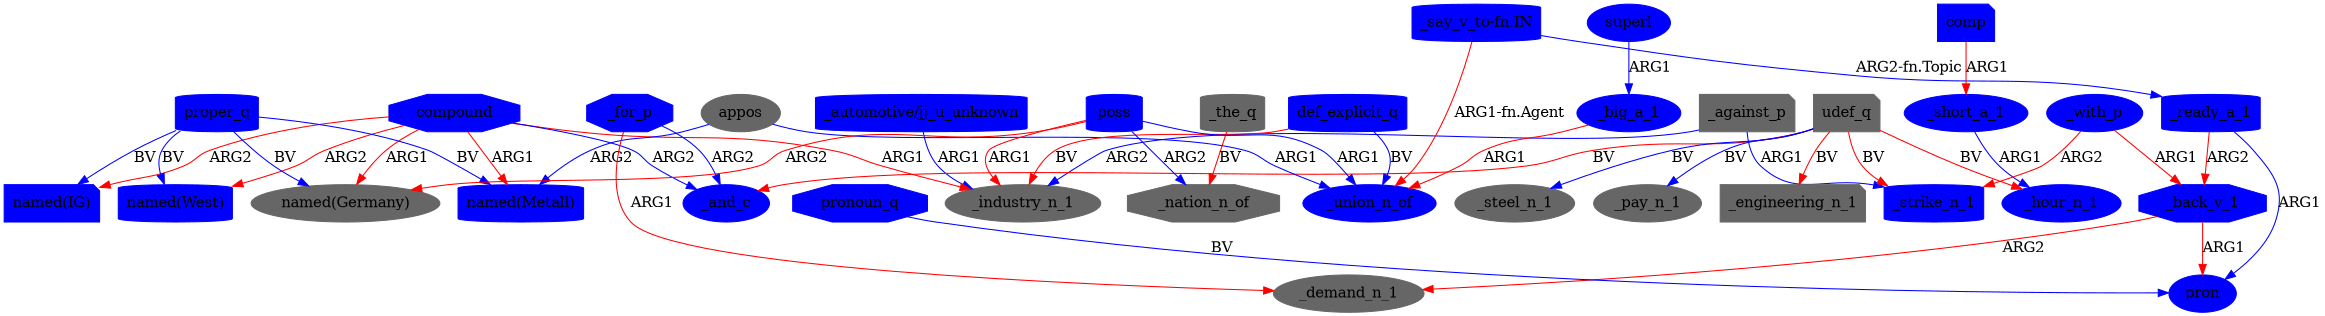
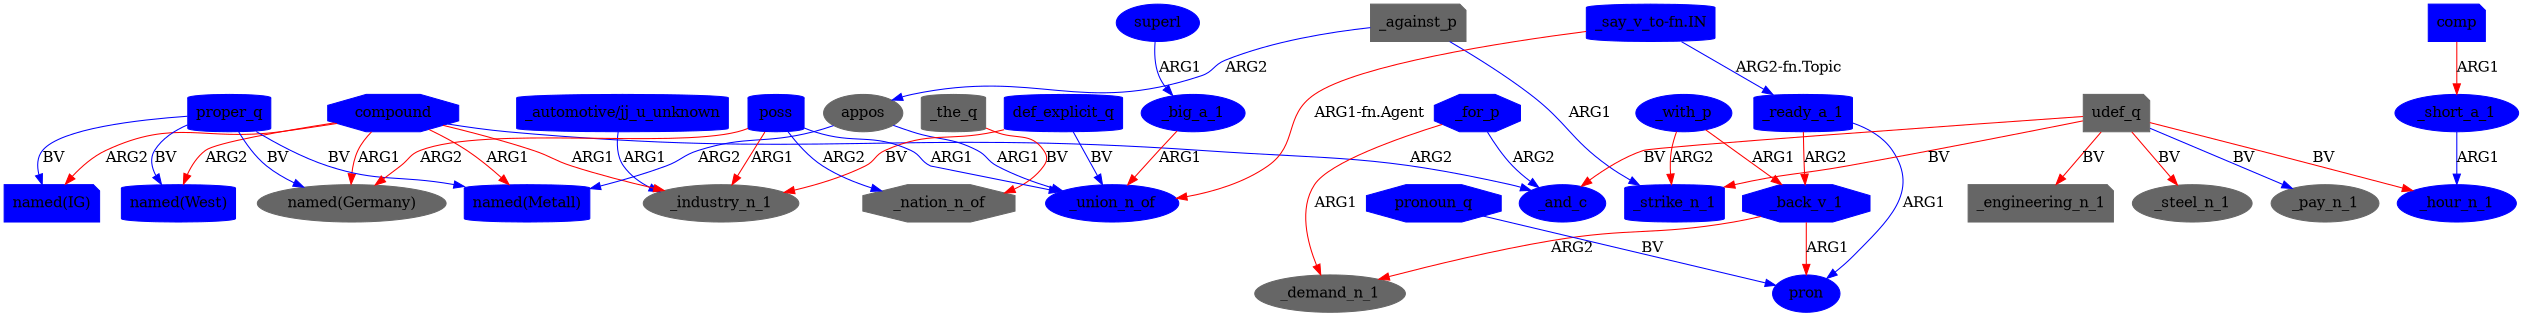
edge "_against_p" -> "_industry_n_1": now "_against_p" -> "appos"
edge "udef_q" -> "_steel_n_1": color blue -> red
